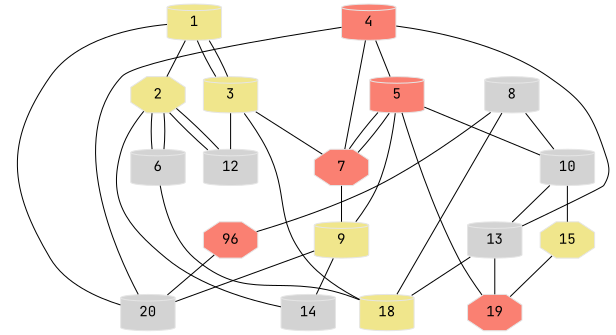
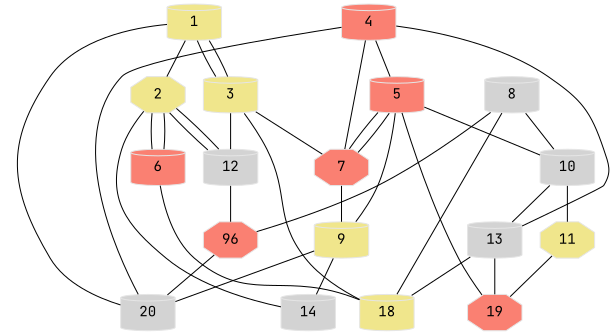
node "6": fillcolor lightgrey -> salmon
edge "12" -- "96": added
node "15": label "15" -> "11"
